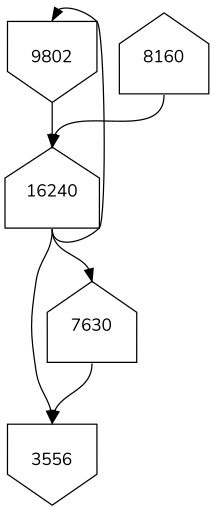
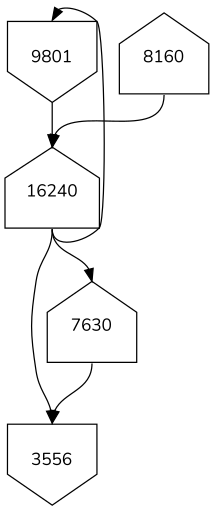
node "9802": label "9802" -> "9801"
